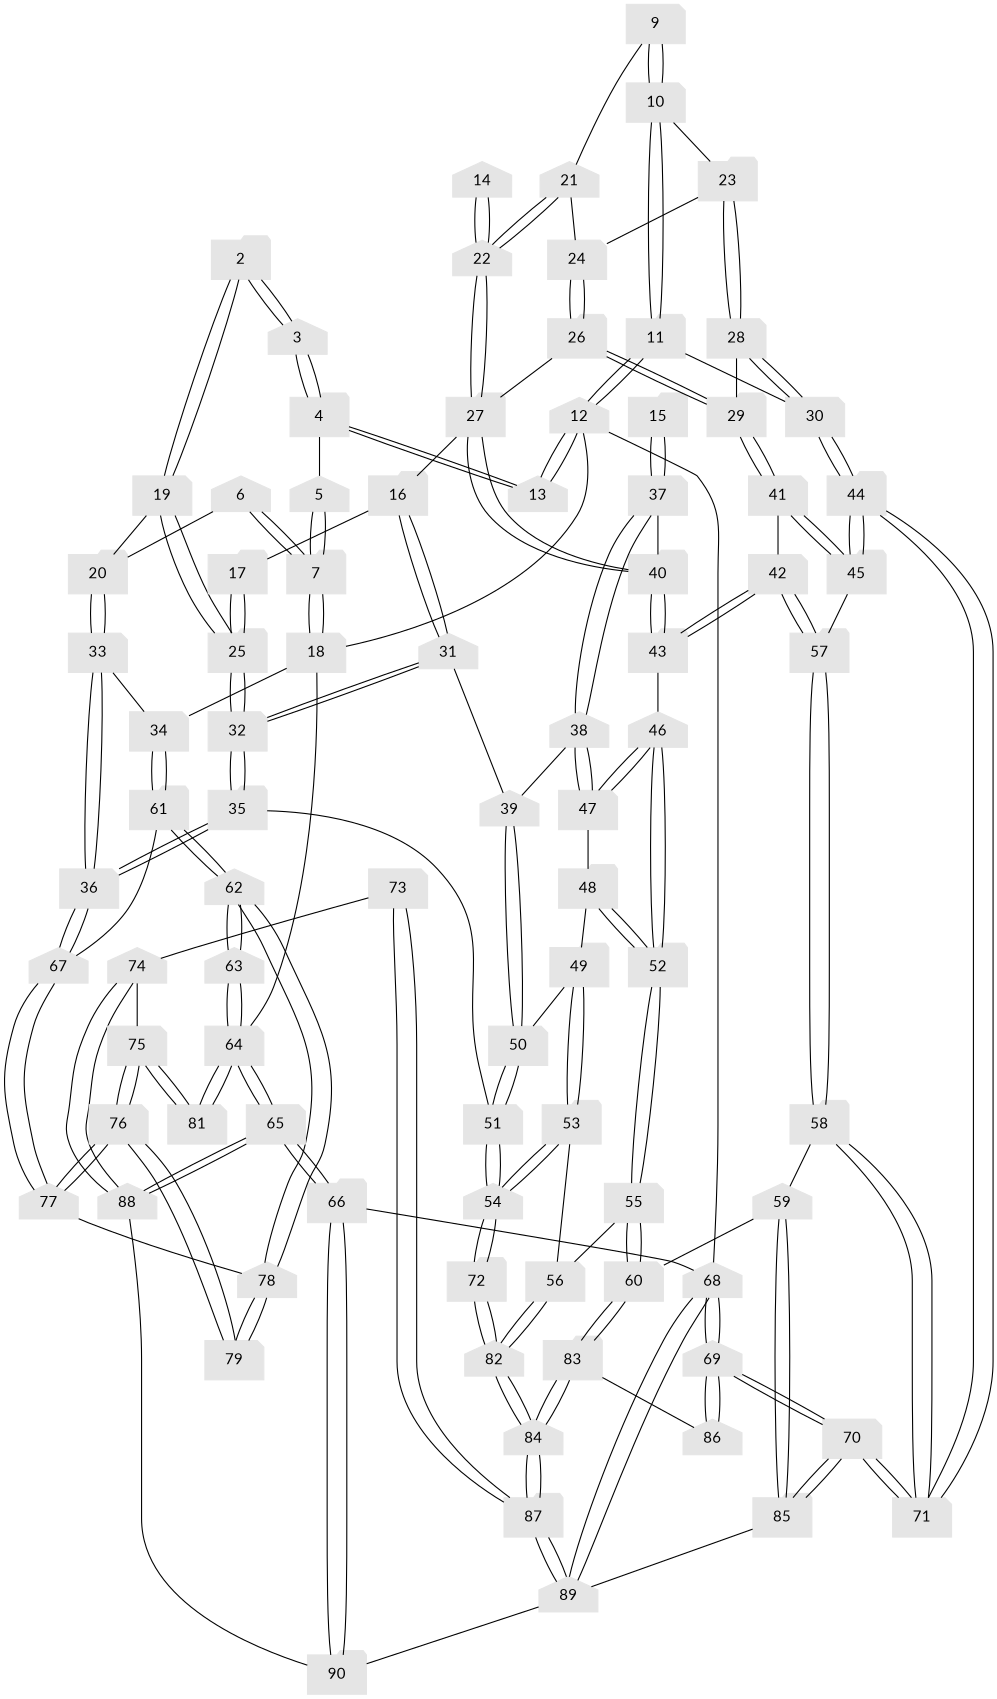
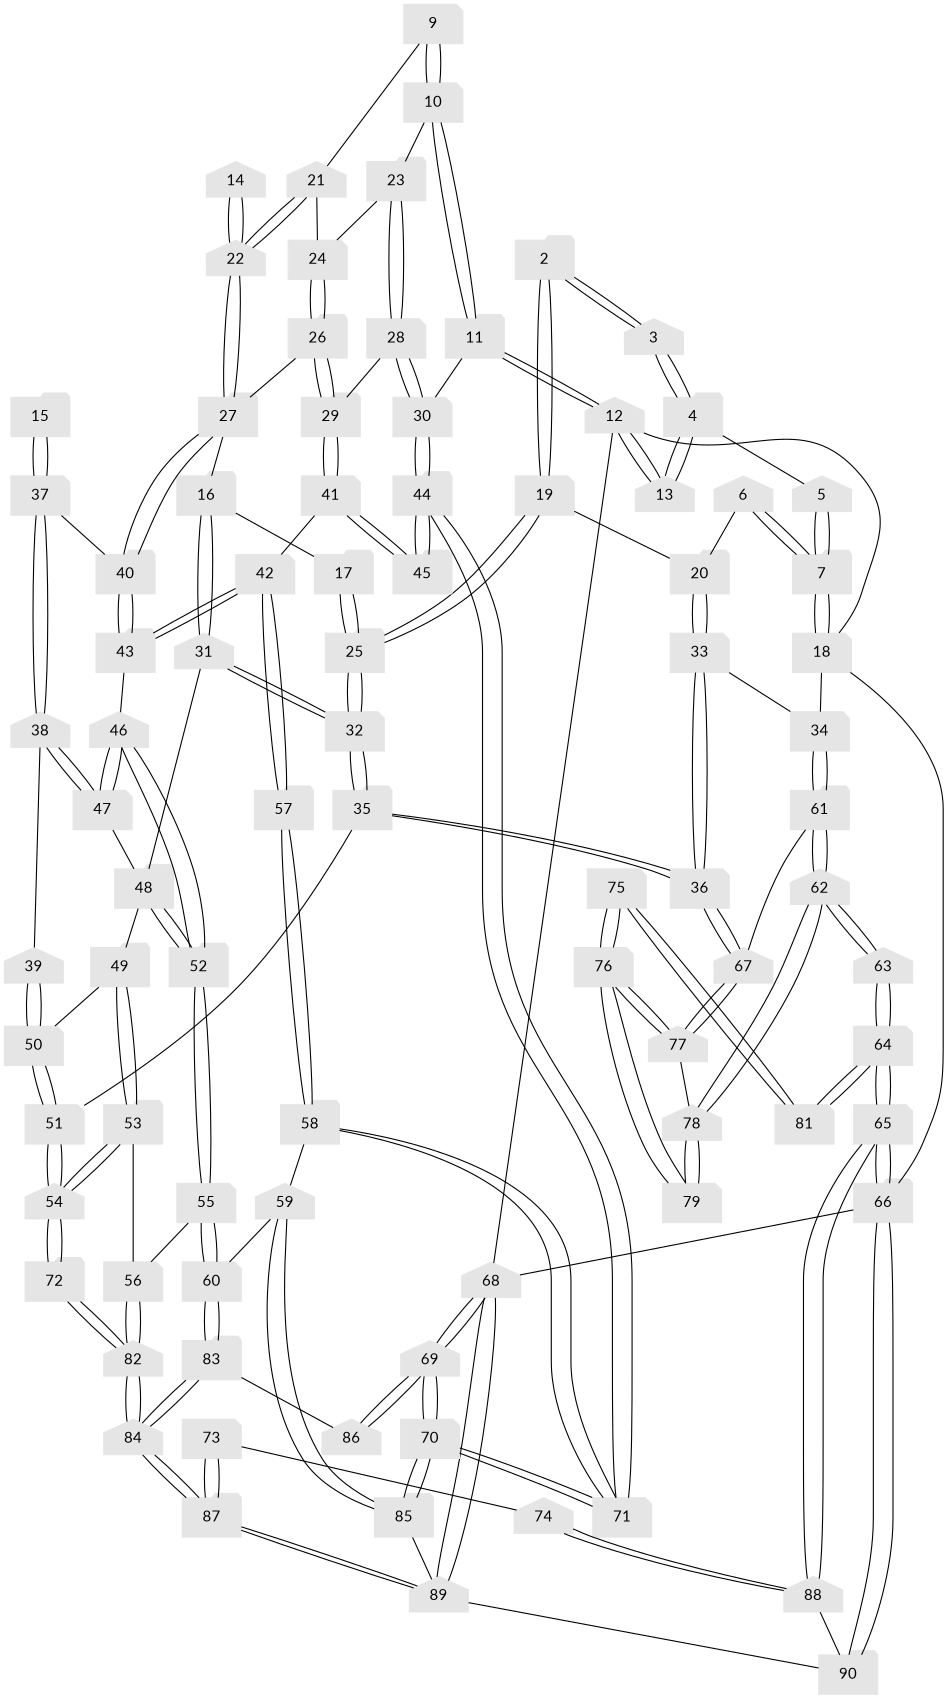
edge "45" -- "57": removed
edge "31" -- "39": now "31" -- "48"
edge "18" -- "64": now "18" -- "66"
edge "74" -- "75": removed
